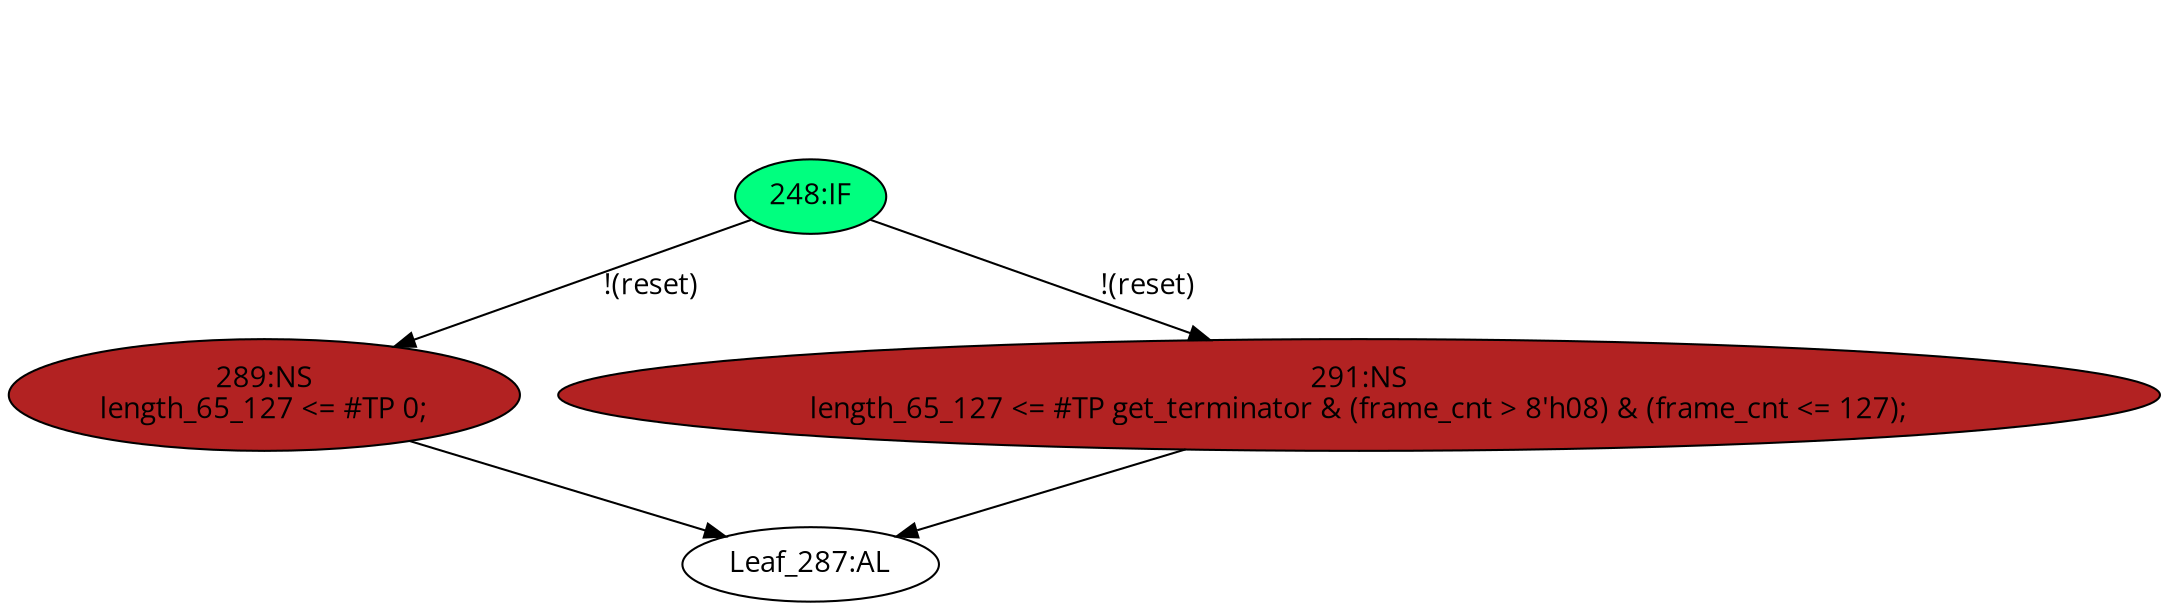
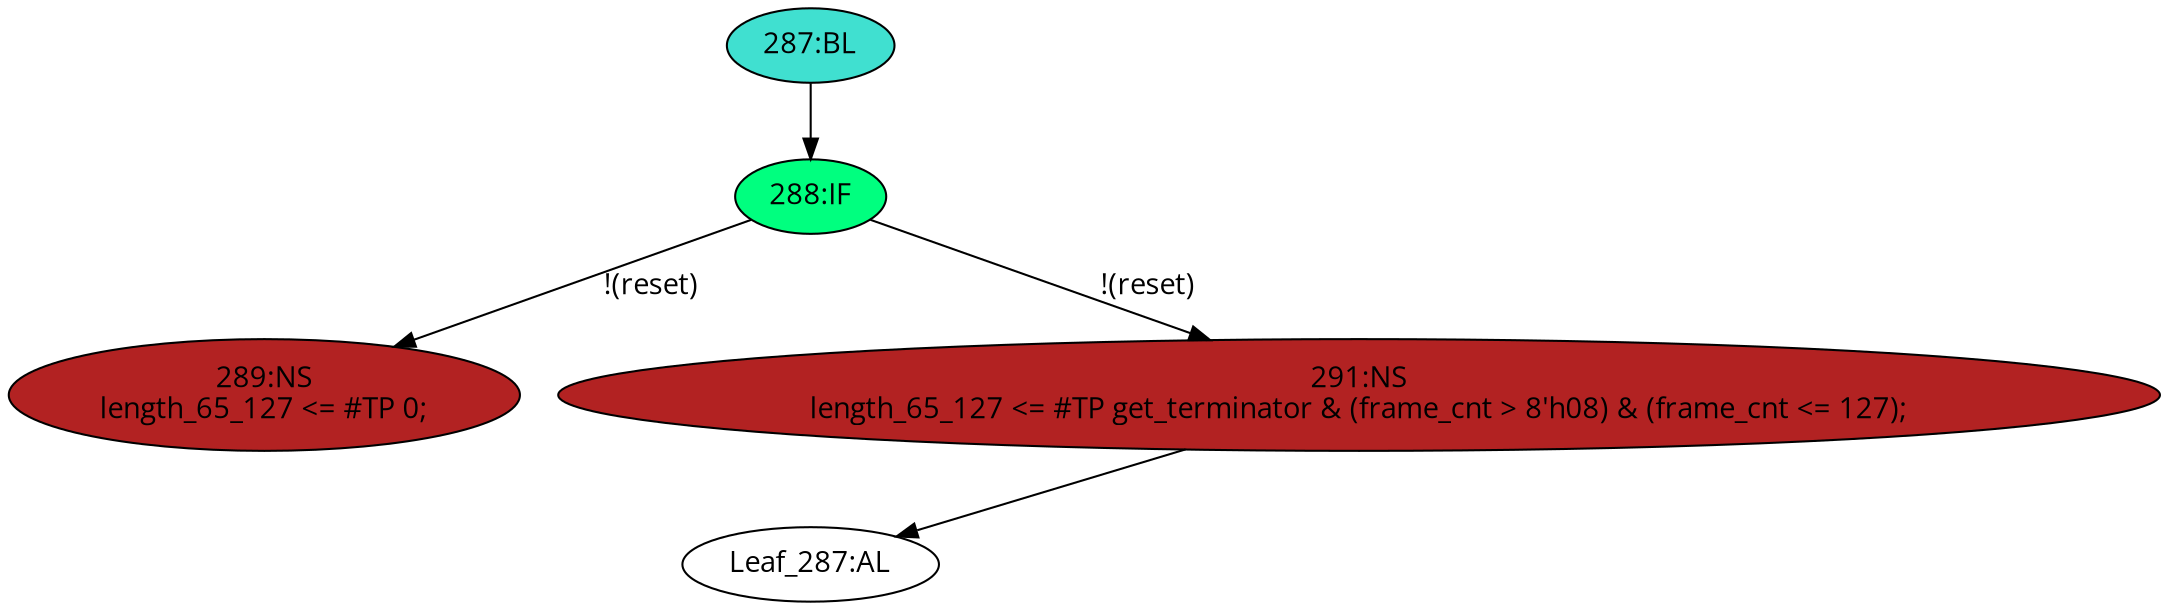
node "287:BL": added
node "248:IF": label "248:IF" -> "288:IF"
edge "289:NS length_65_127 <= #TP 0;" -> "Leaf_287:AL": removed
